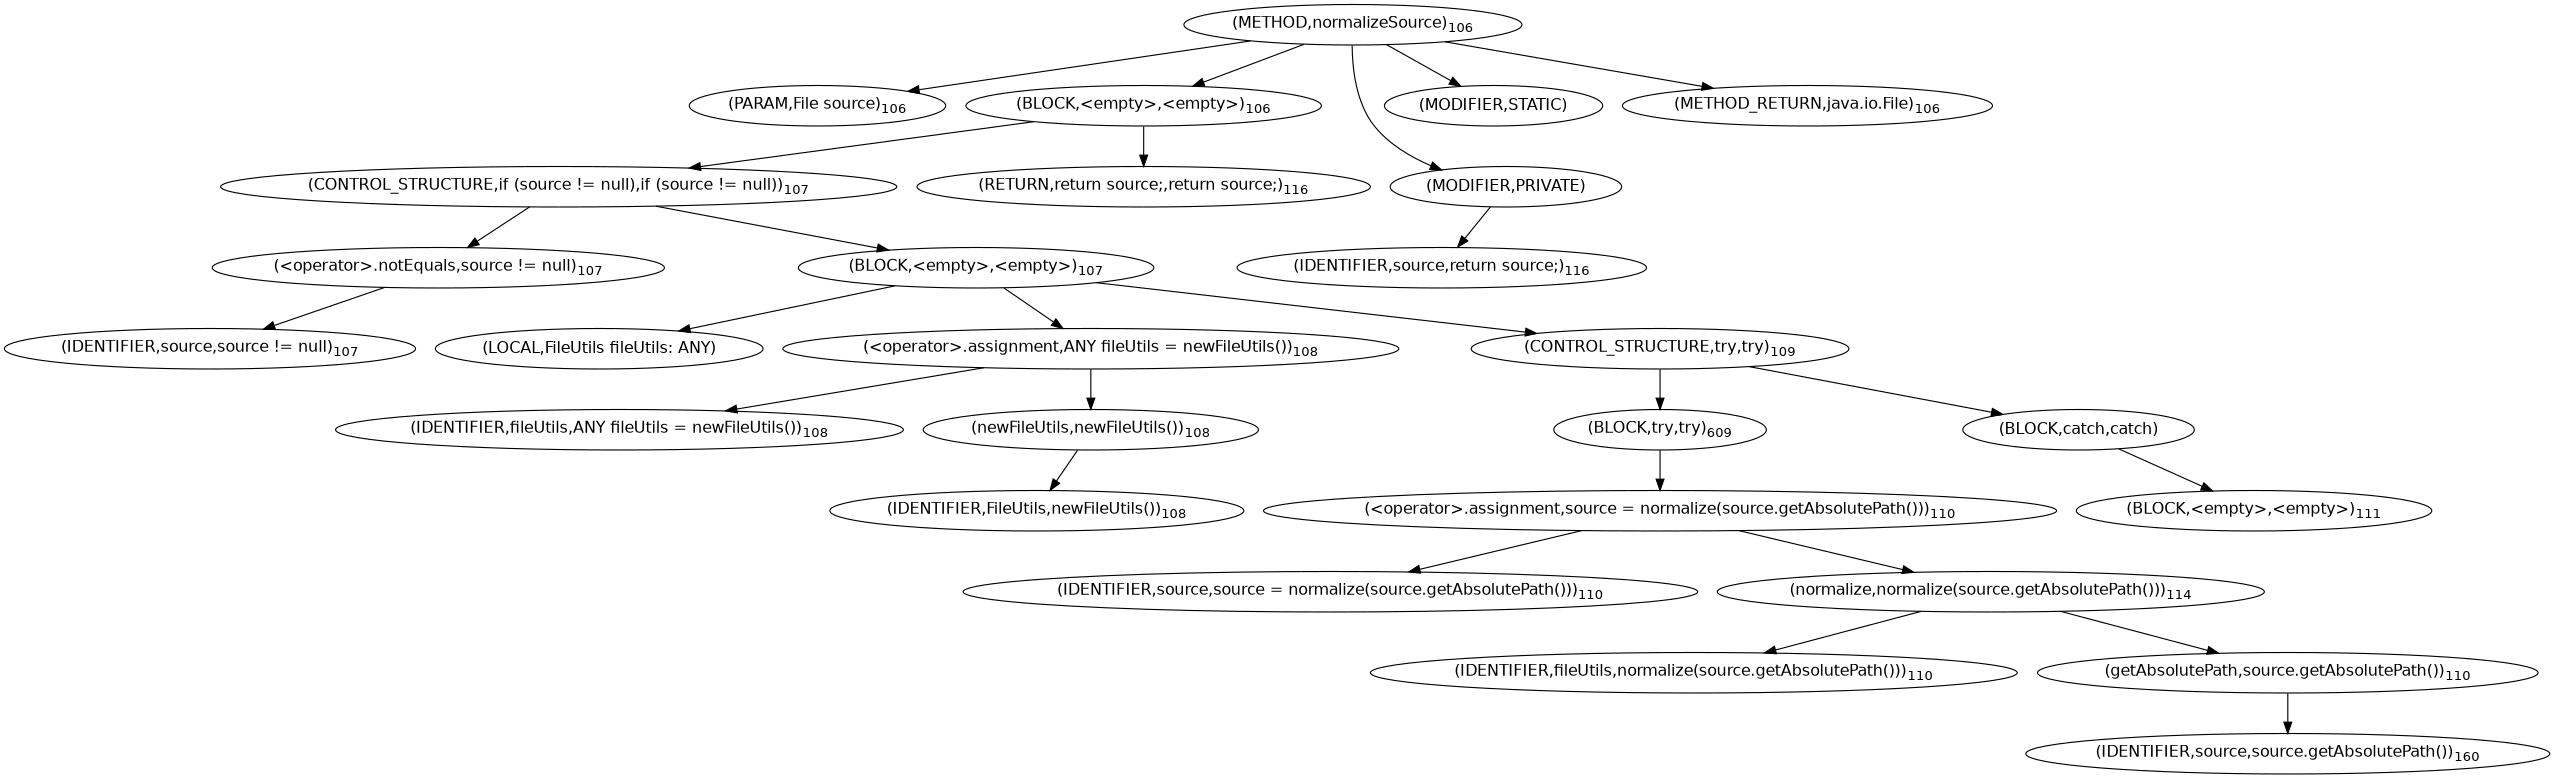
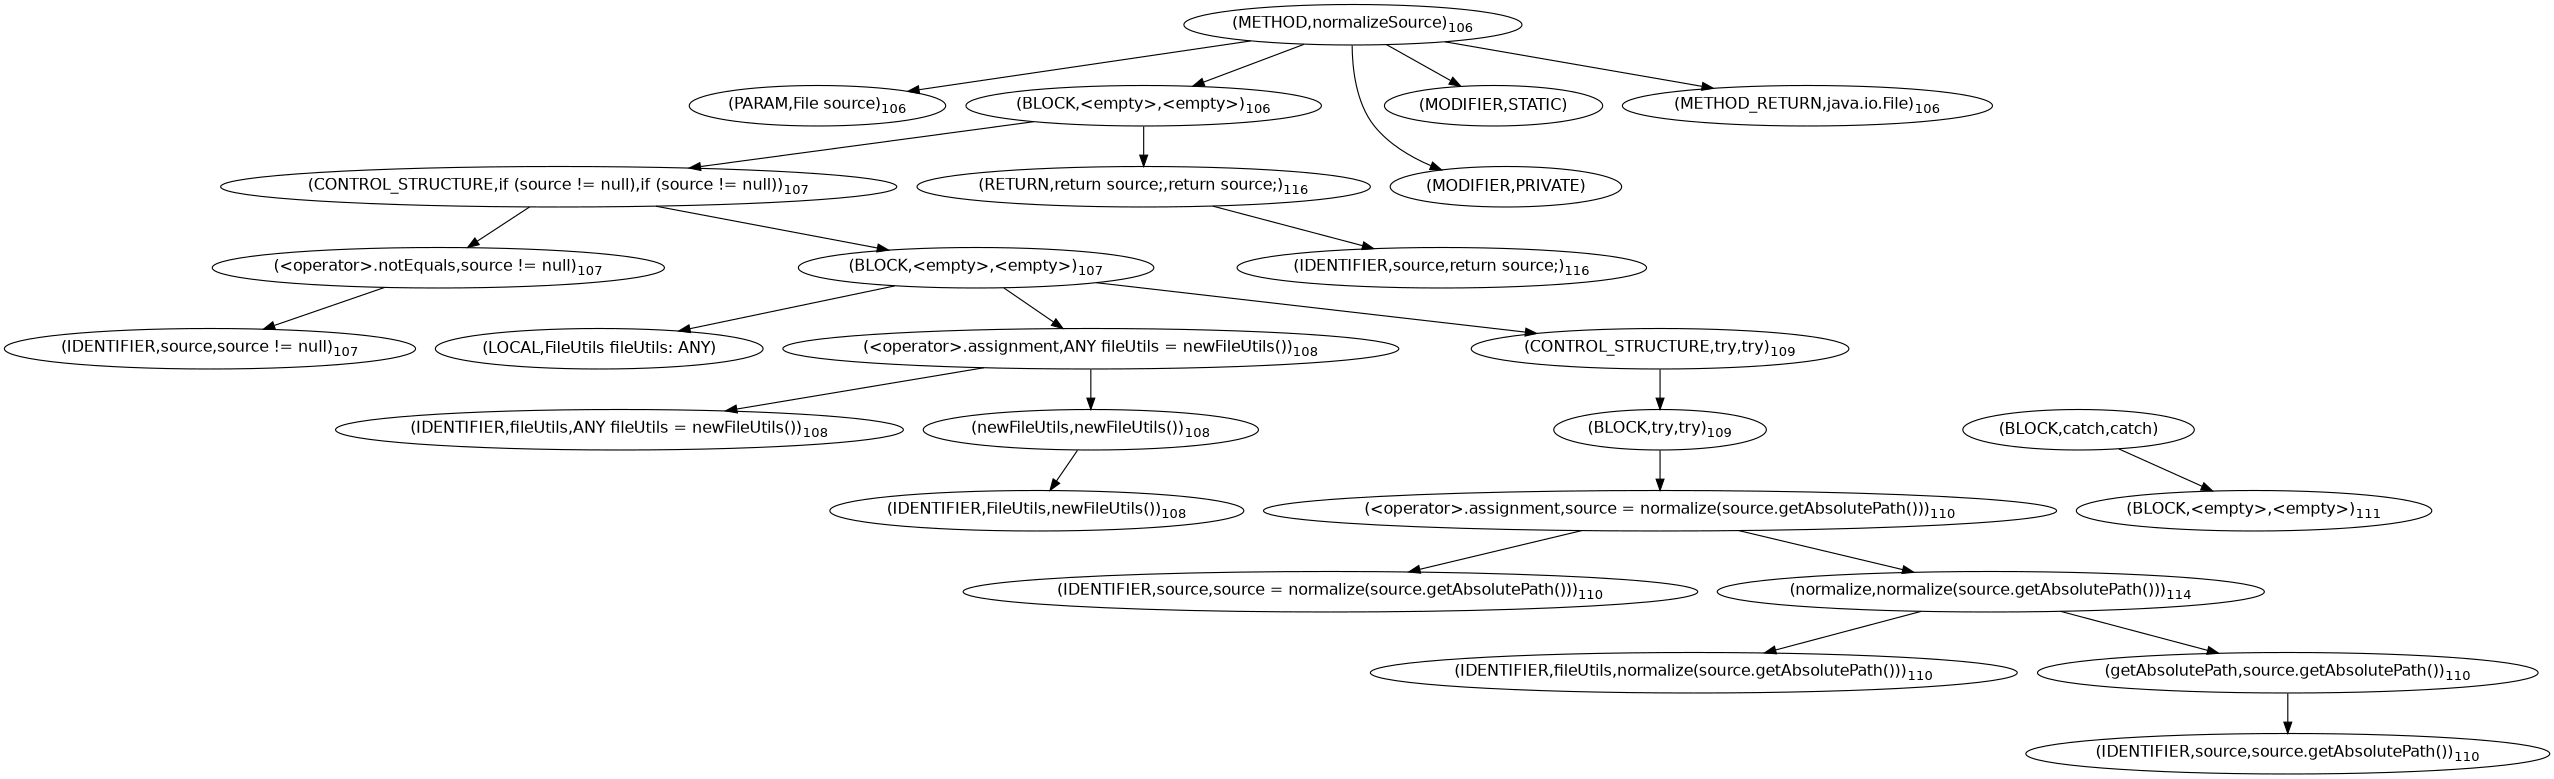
edge "(MODIFIER,PRIVATE)" -> "(IDENTIFIER,source,return source;)": now "(RETURN,return source;,return source;)" -> "(IDENTIFIER,source,return source;)"
edge "(CONTROL_STRUCTURE,try,try)" -> "(BLOCK,catch,catch)": removed
node "(BLOCK,try,try)": text "609" -> "109"
node "(IDENTIFIER,source,source.getAbsolutePath())": text "160" -> "110"
